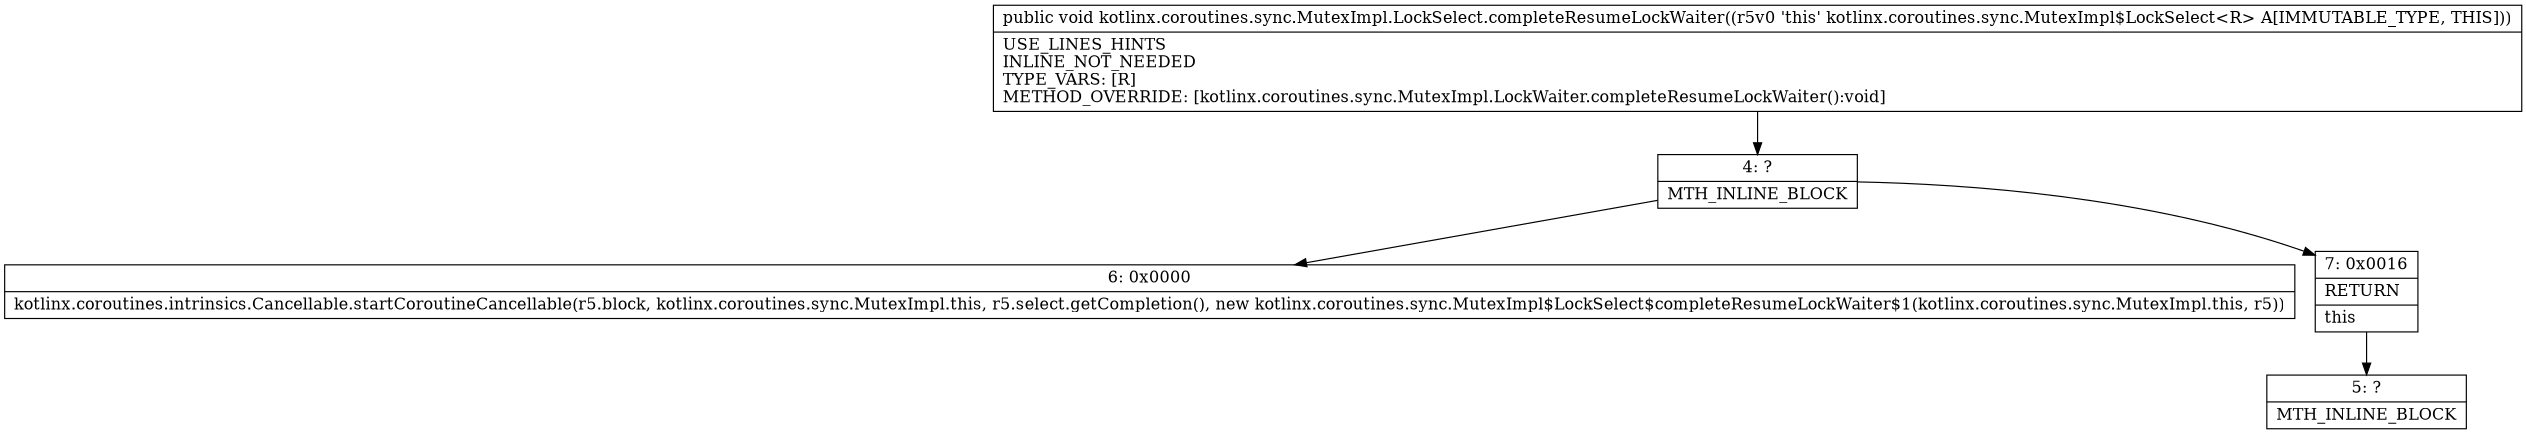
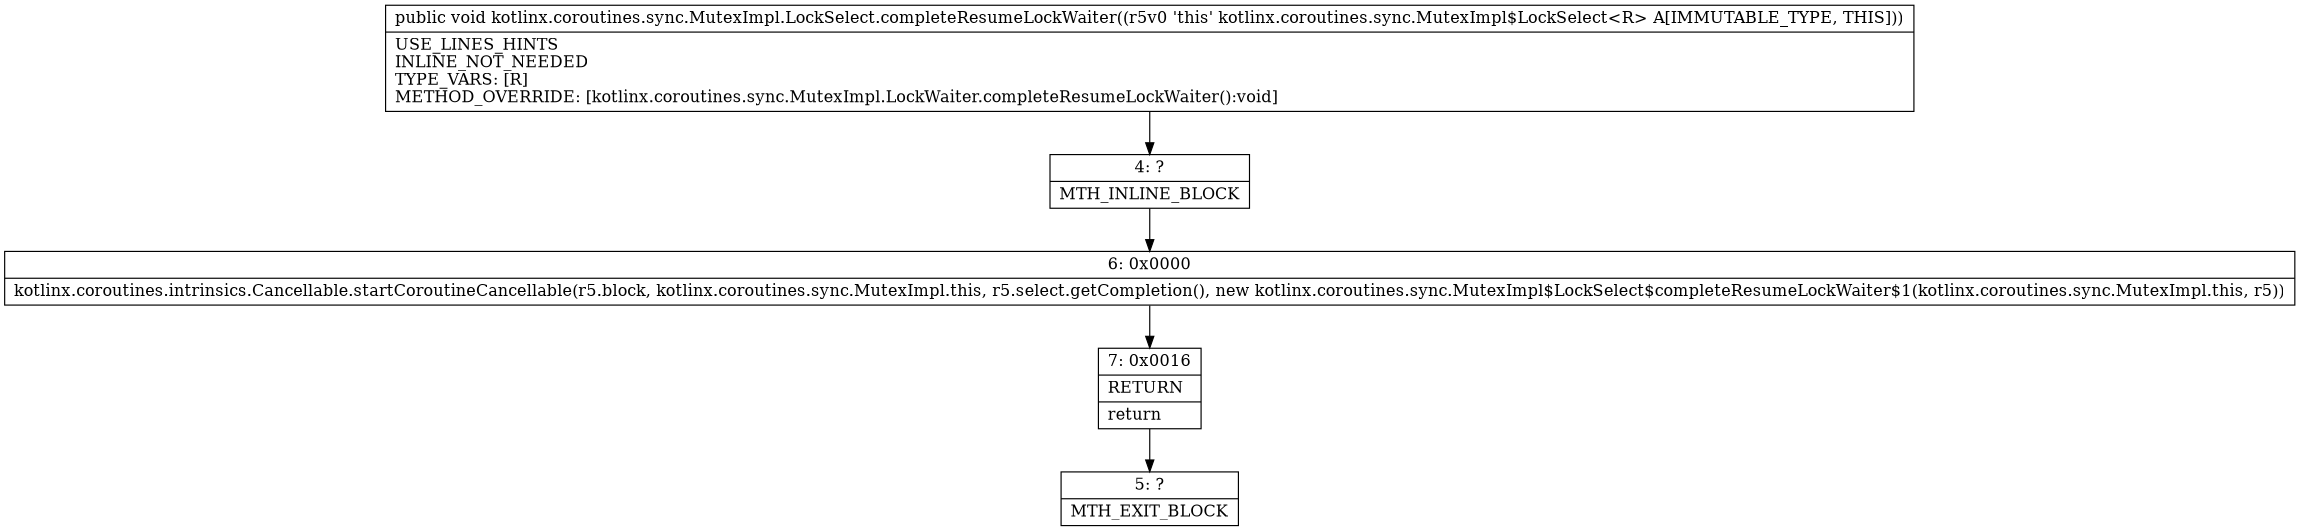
edge "4: ?" -> "7: 0x0016": now "6: 0x0000" -> "7: 0x0016"
node "7: 0x0016": text "this" -> "return"
node "5: ?": text "MTH_INLINE_BLOCK" -> "MTH_EXIT_BLOCK"
